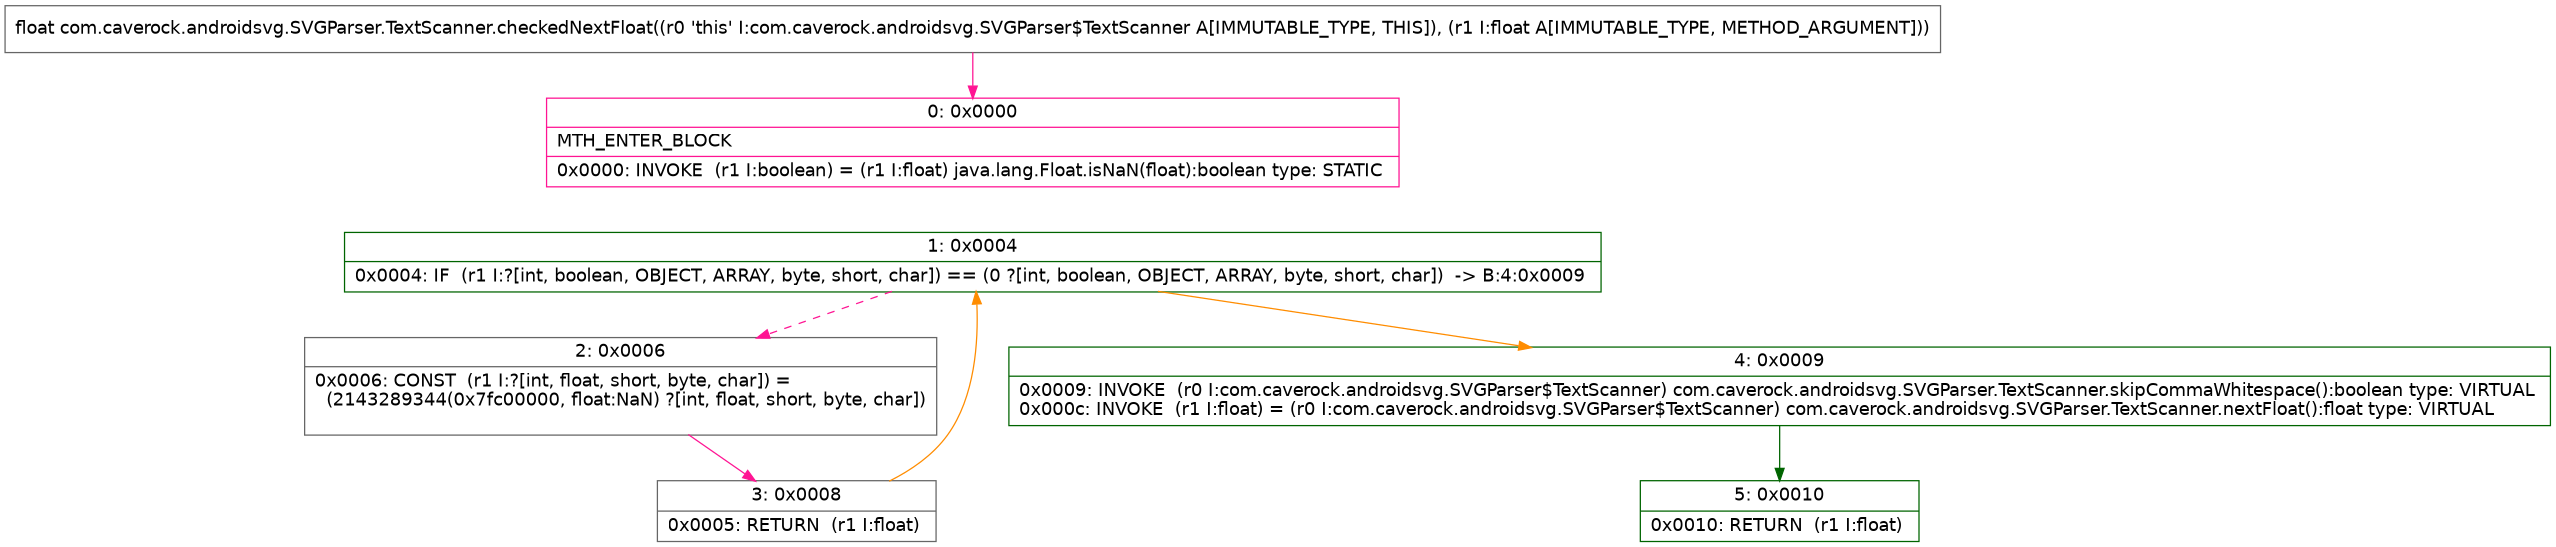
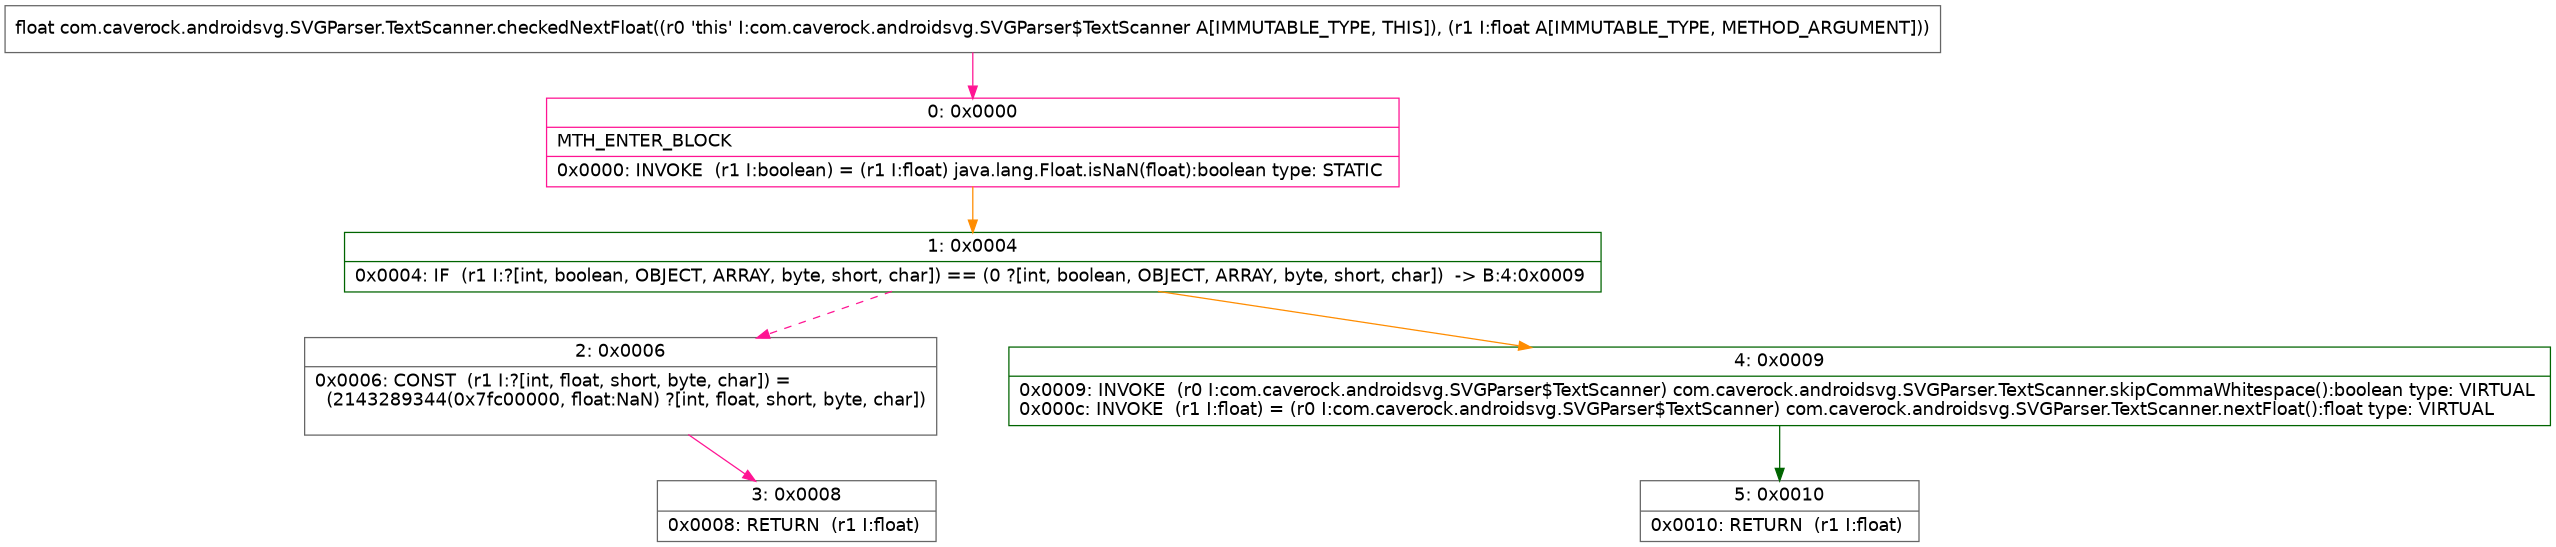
edge "3: 0x0008" -> "1: 0x0004": now "0: 0x0000" -> "1: 0x0004"
node "5: 0x0010": color darkgreen -> gray40
node "3: 0x0008": text "0x0005: RETURN  (r1 I:float)" -> "0x0008: RETURN  (r1 I:float)"
